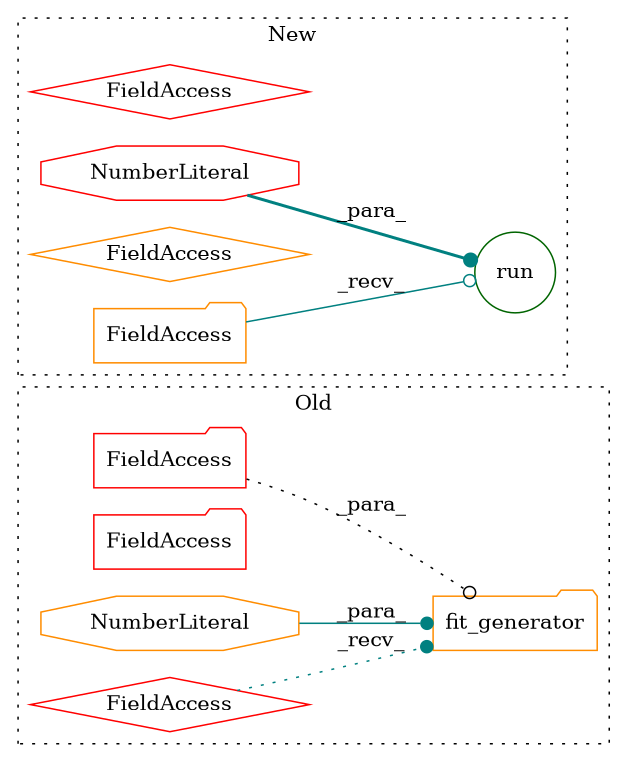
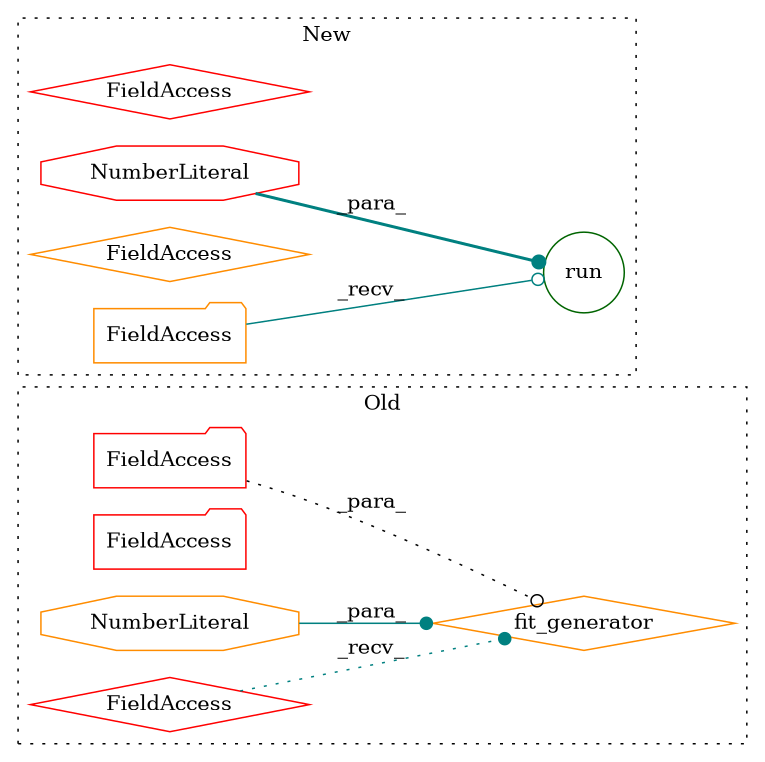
node "fit_generator": shape folder -> diamond
